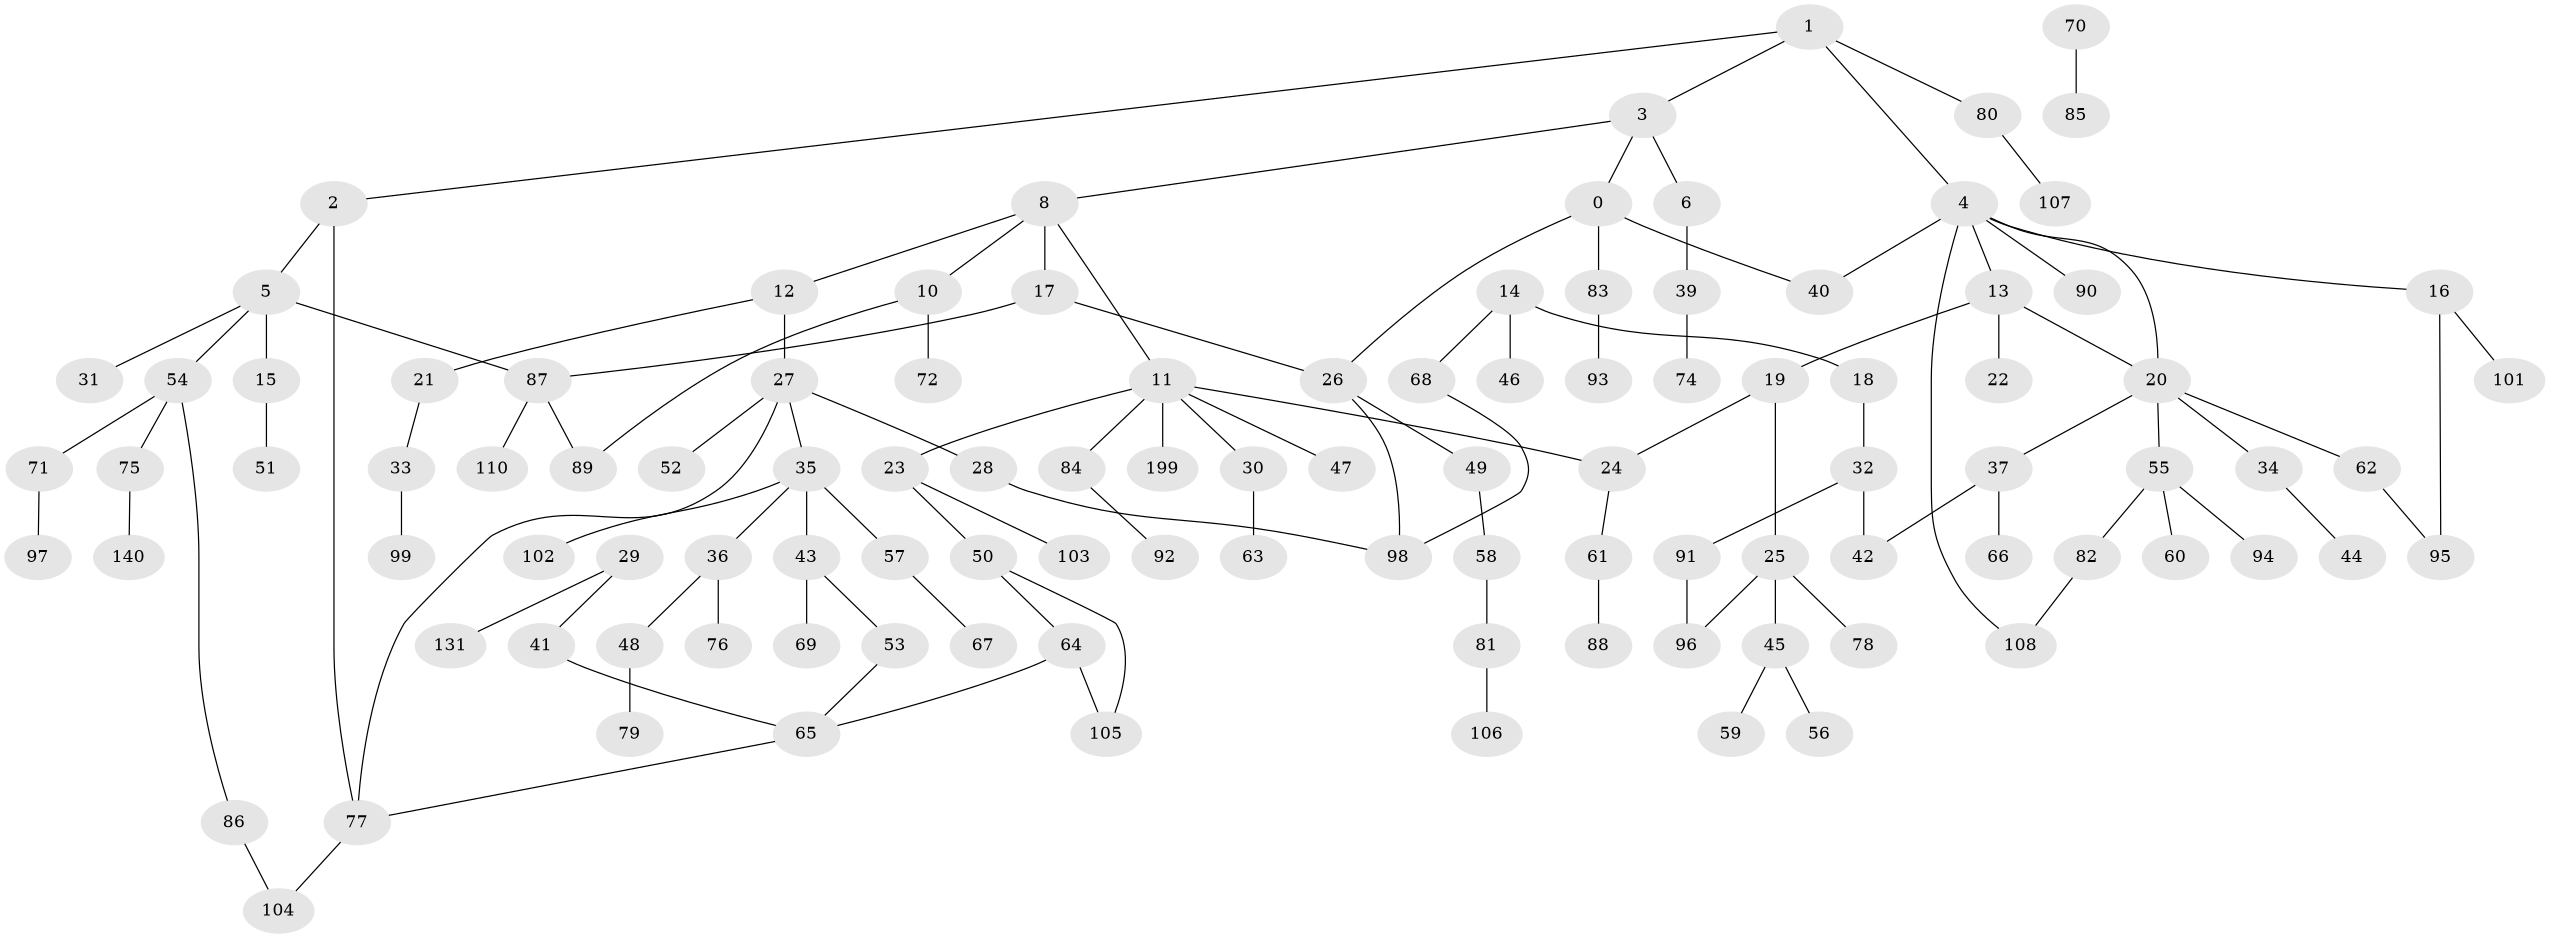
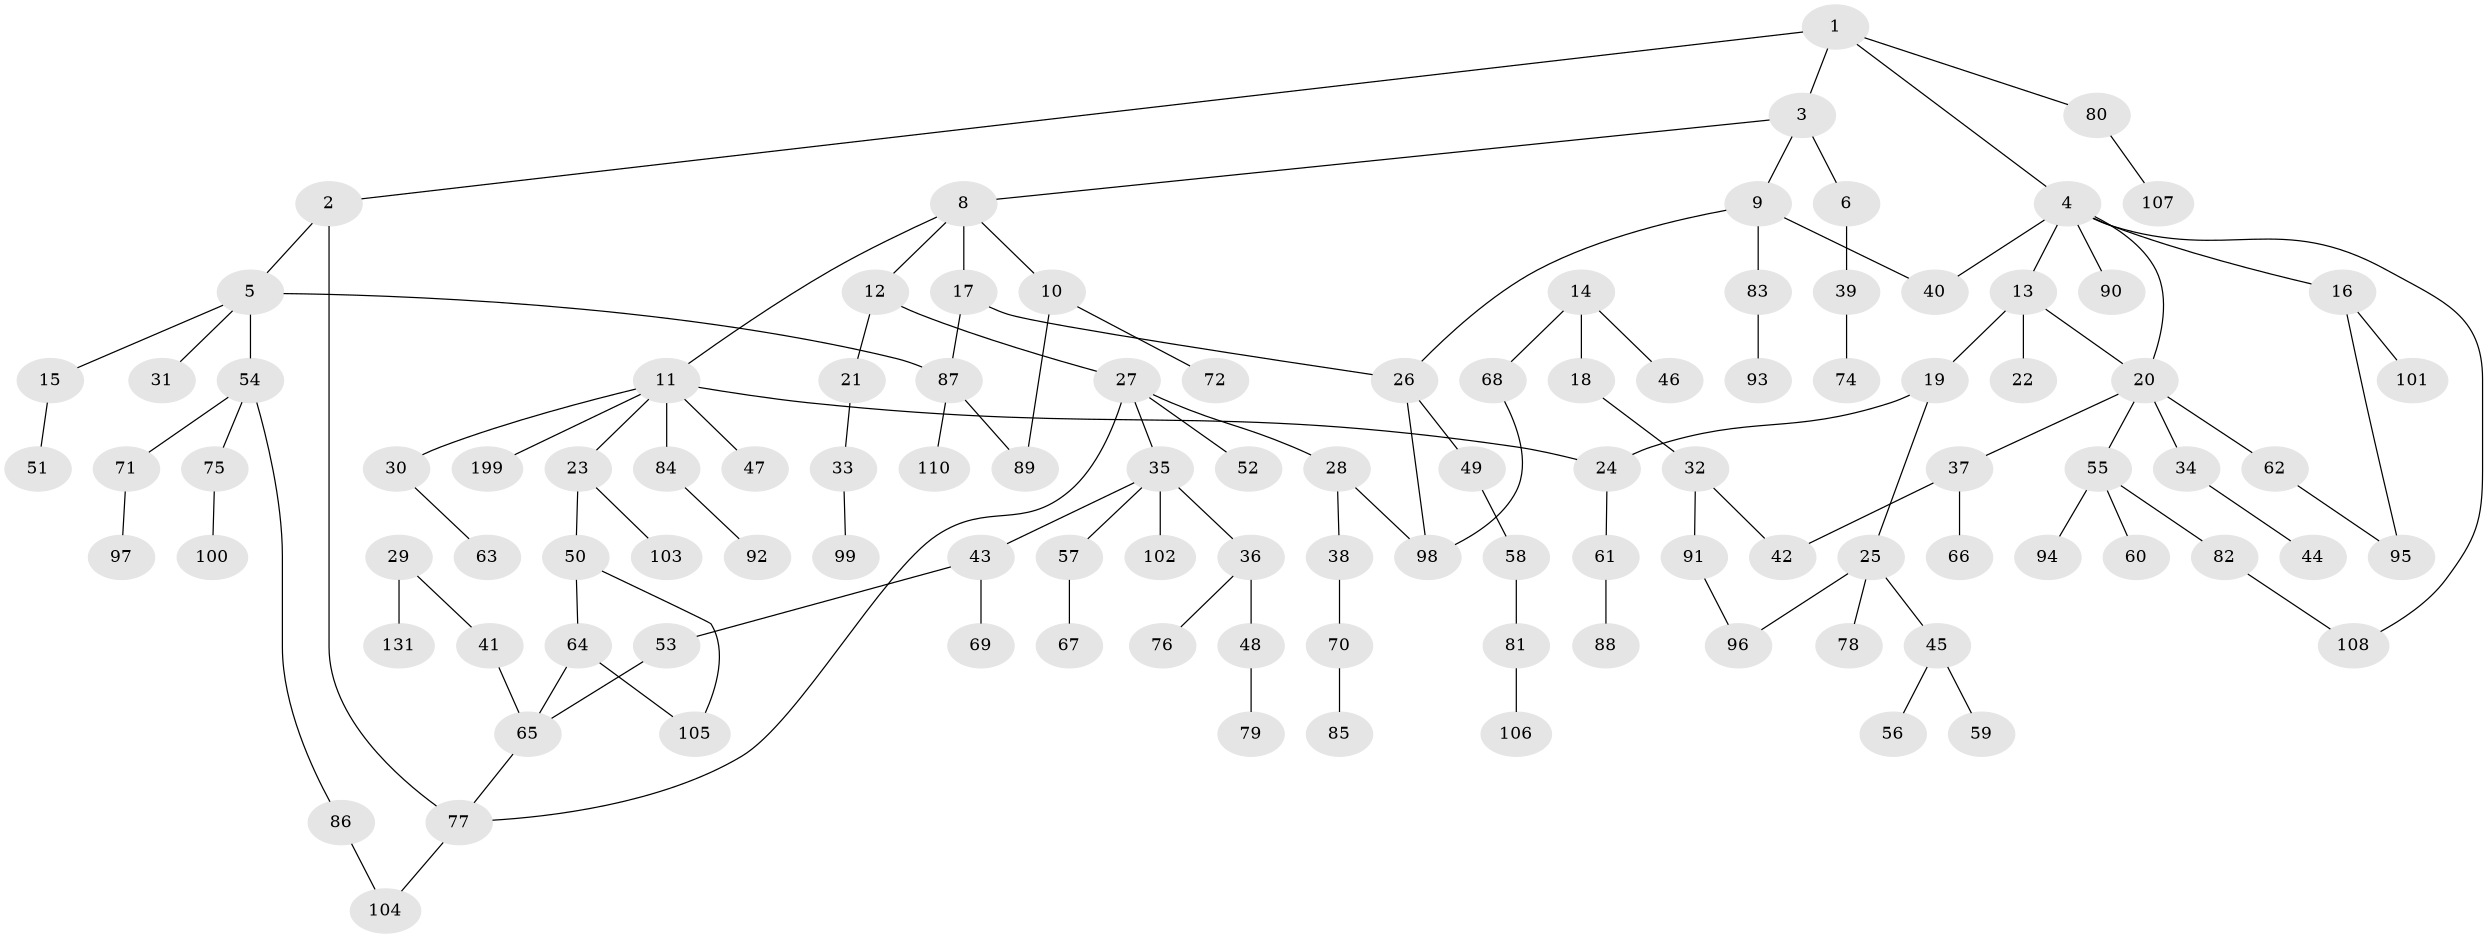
node "0": label "0" -> "9"
node "140": label "140" -> "100"
node "38": added
